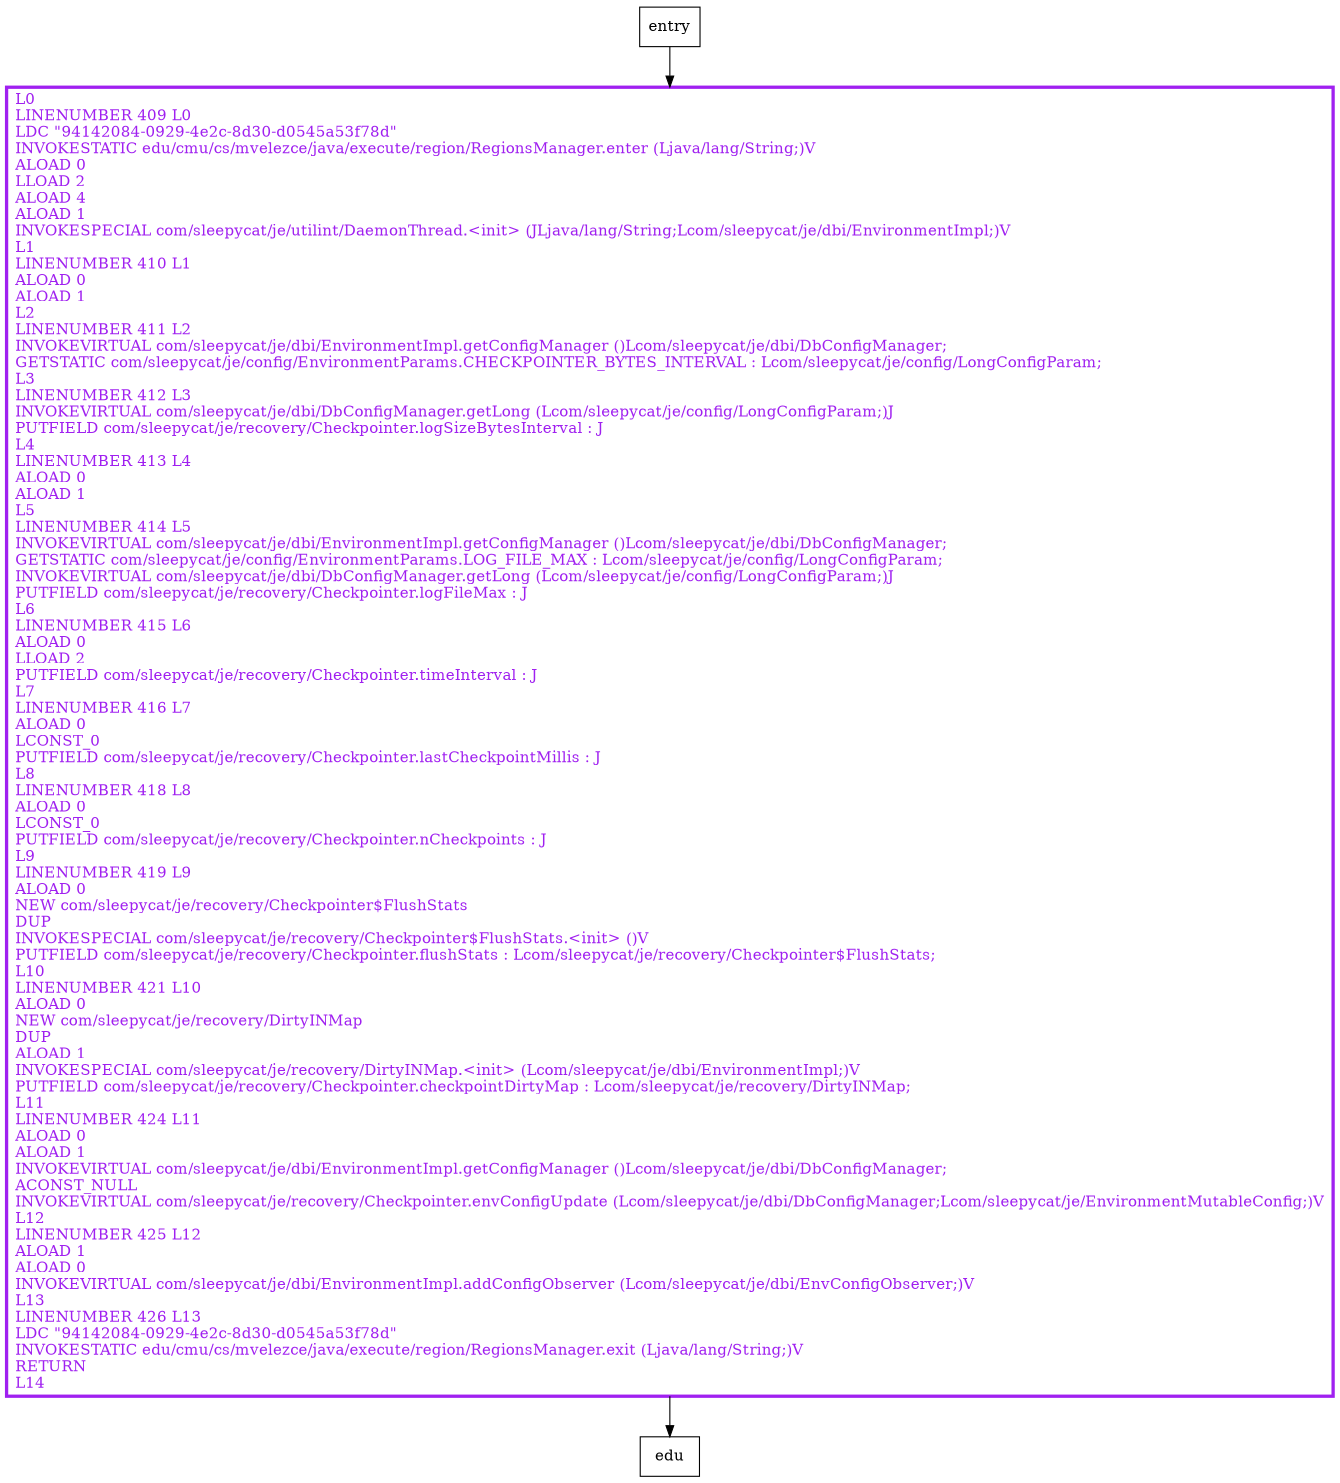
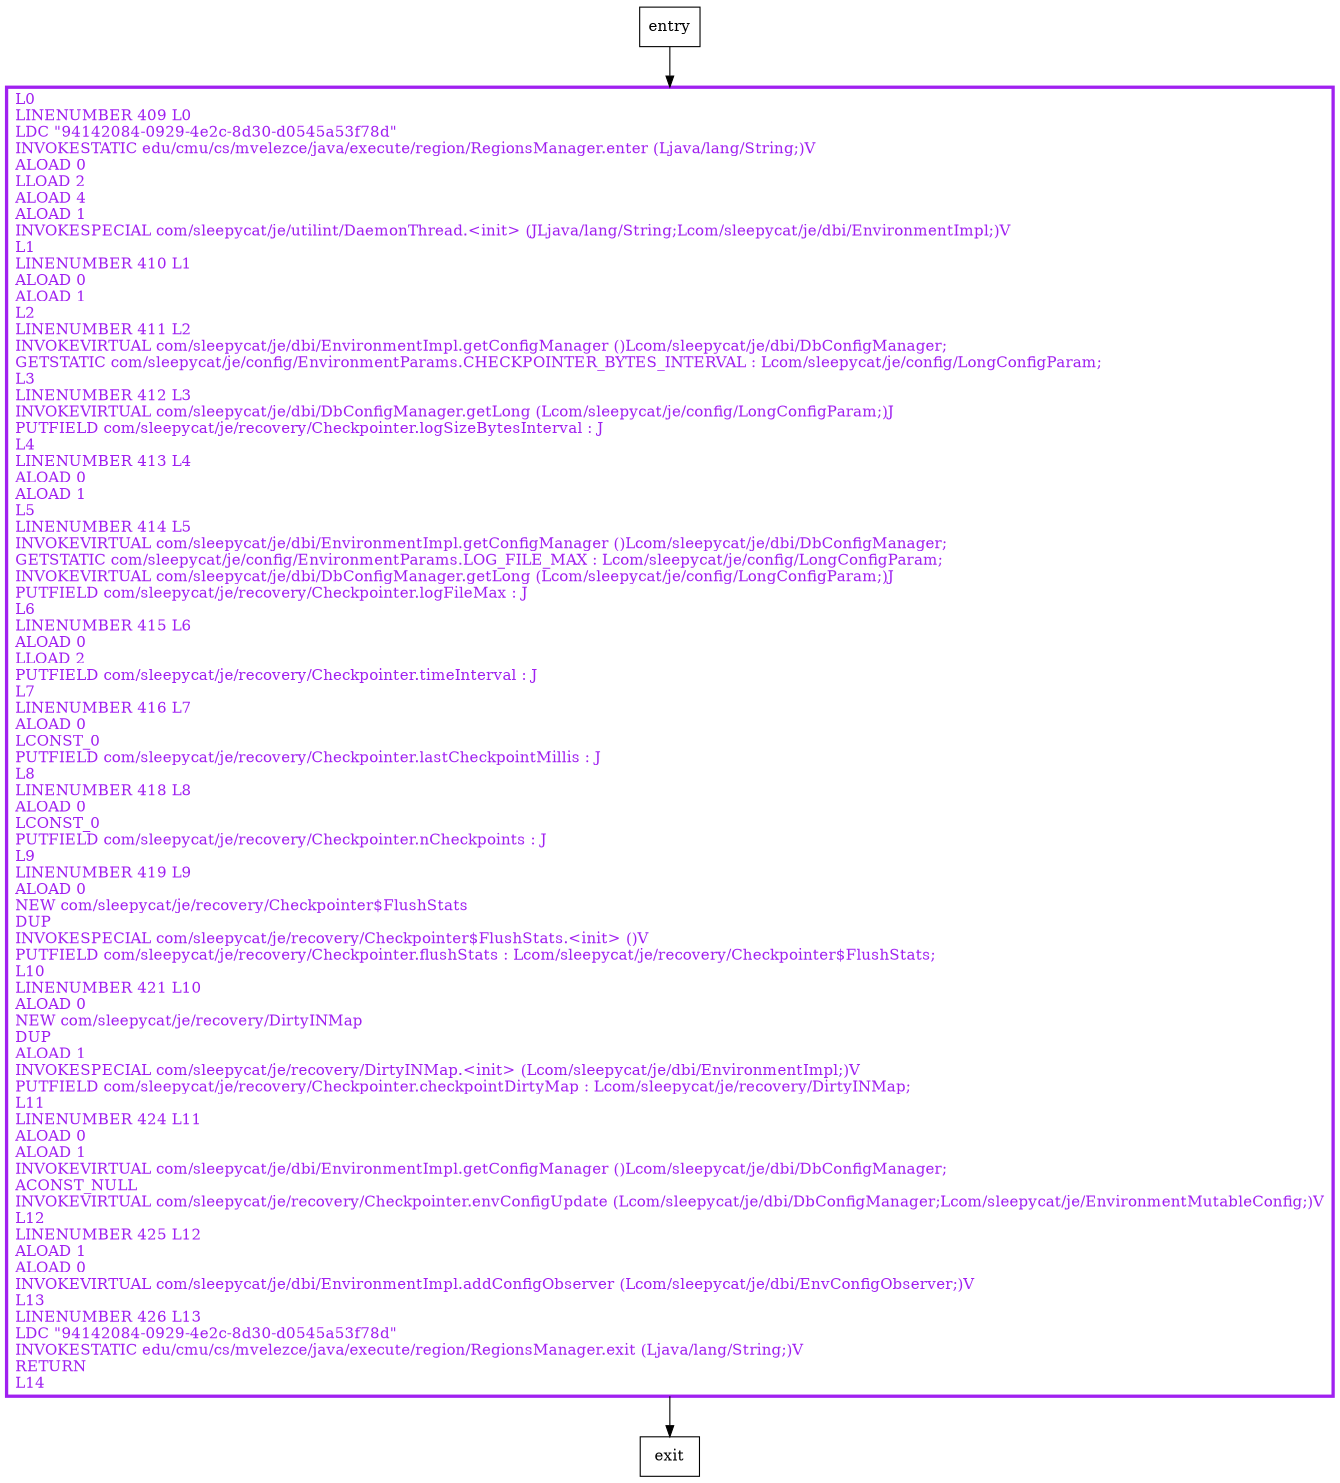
node "edu": label "edu" -> "exit"
